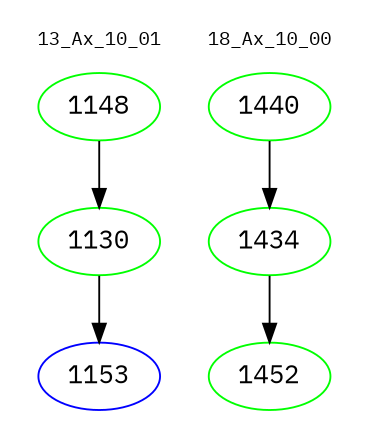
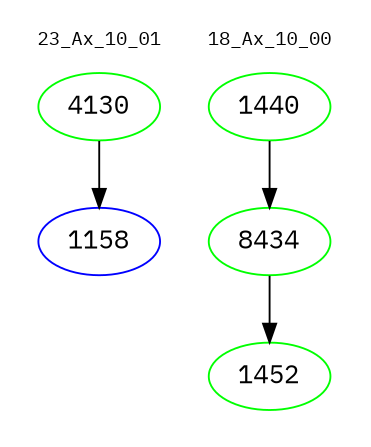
cluster "13_Ax_10_01": label "13_Ax_10_01" -> "23_Ax_10_01"
node "1148": removed
node "1130": label "1130" -> "4130"
node "1434": label "1434" -> "8434"
node "1153": label "1153" -> "1158"
